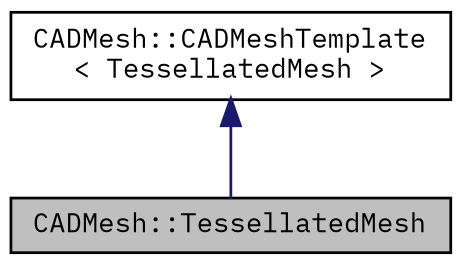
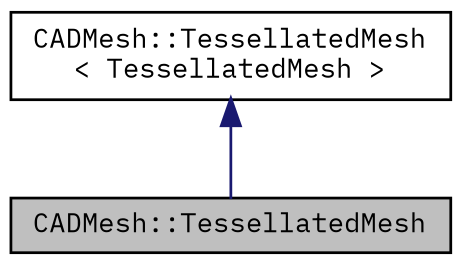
node "CADMesh::CADMeshTemplate < TessellatedMesh >": label "CADMesh::CADMeshTemplate < TessellatedMesh >" -> "CADMesh::TessellatedMesh < TessellatedMesh >"
